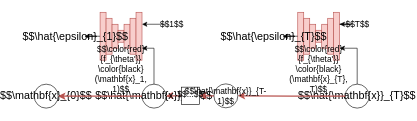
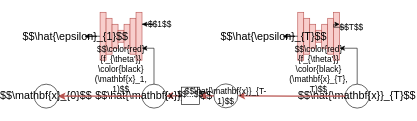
node "$$1$$": moved (172, 24) -> (160, 24)
node "$$T$$": moved (358, 24) -> (352, 27)
